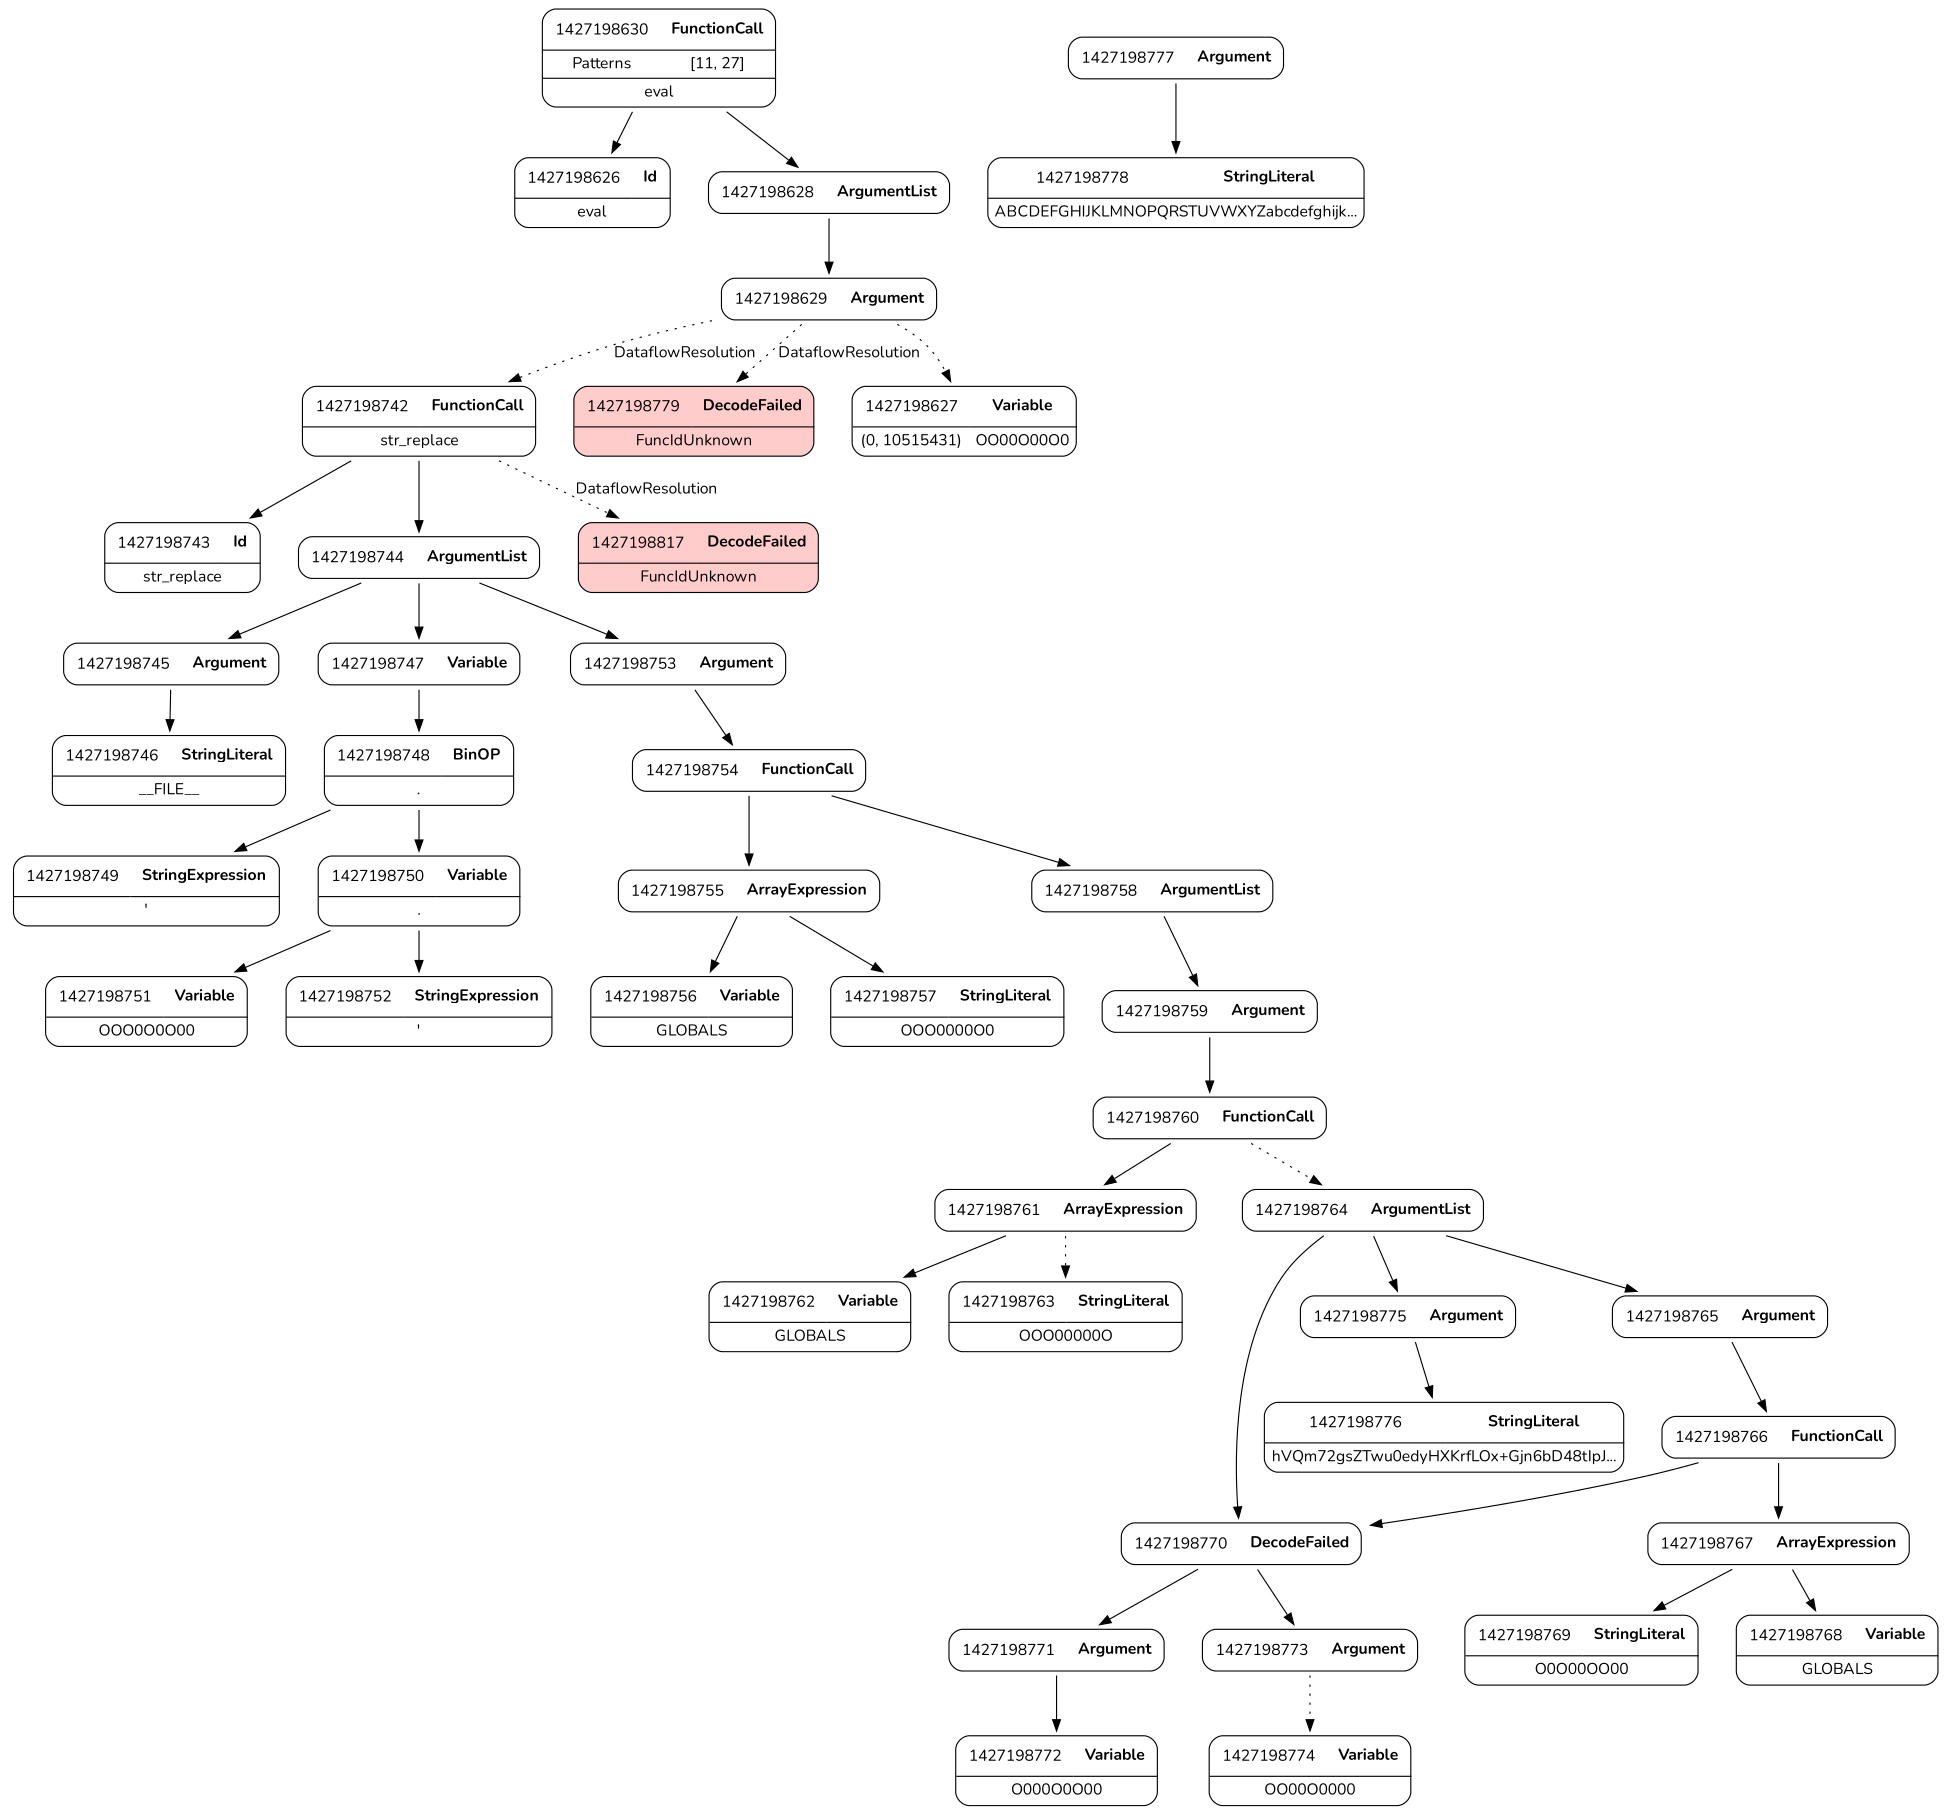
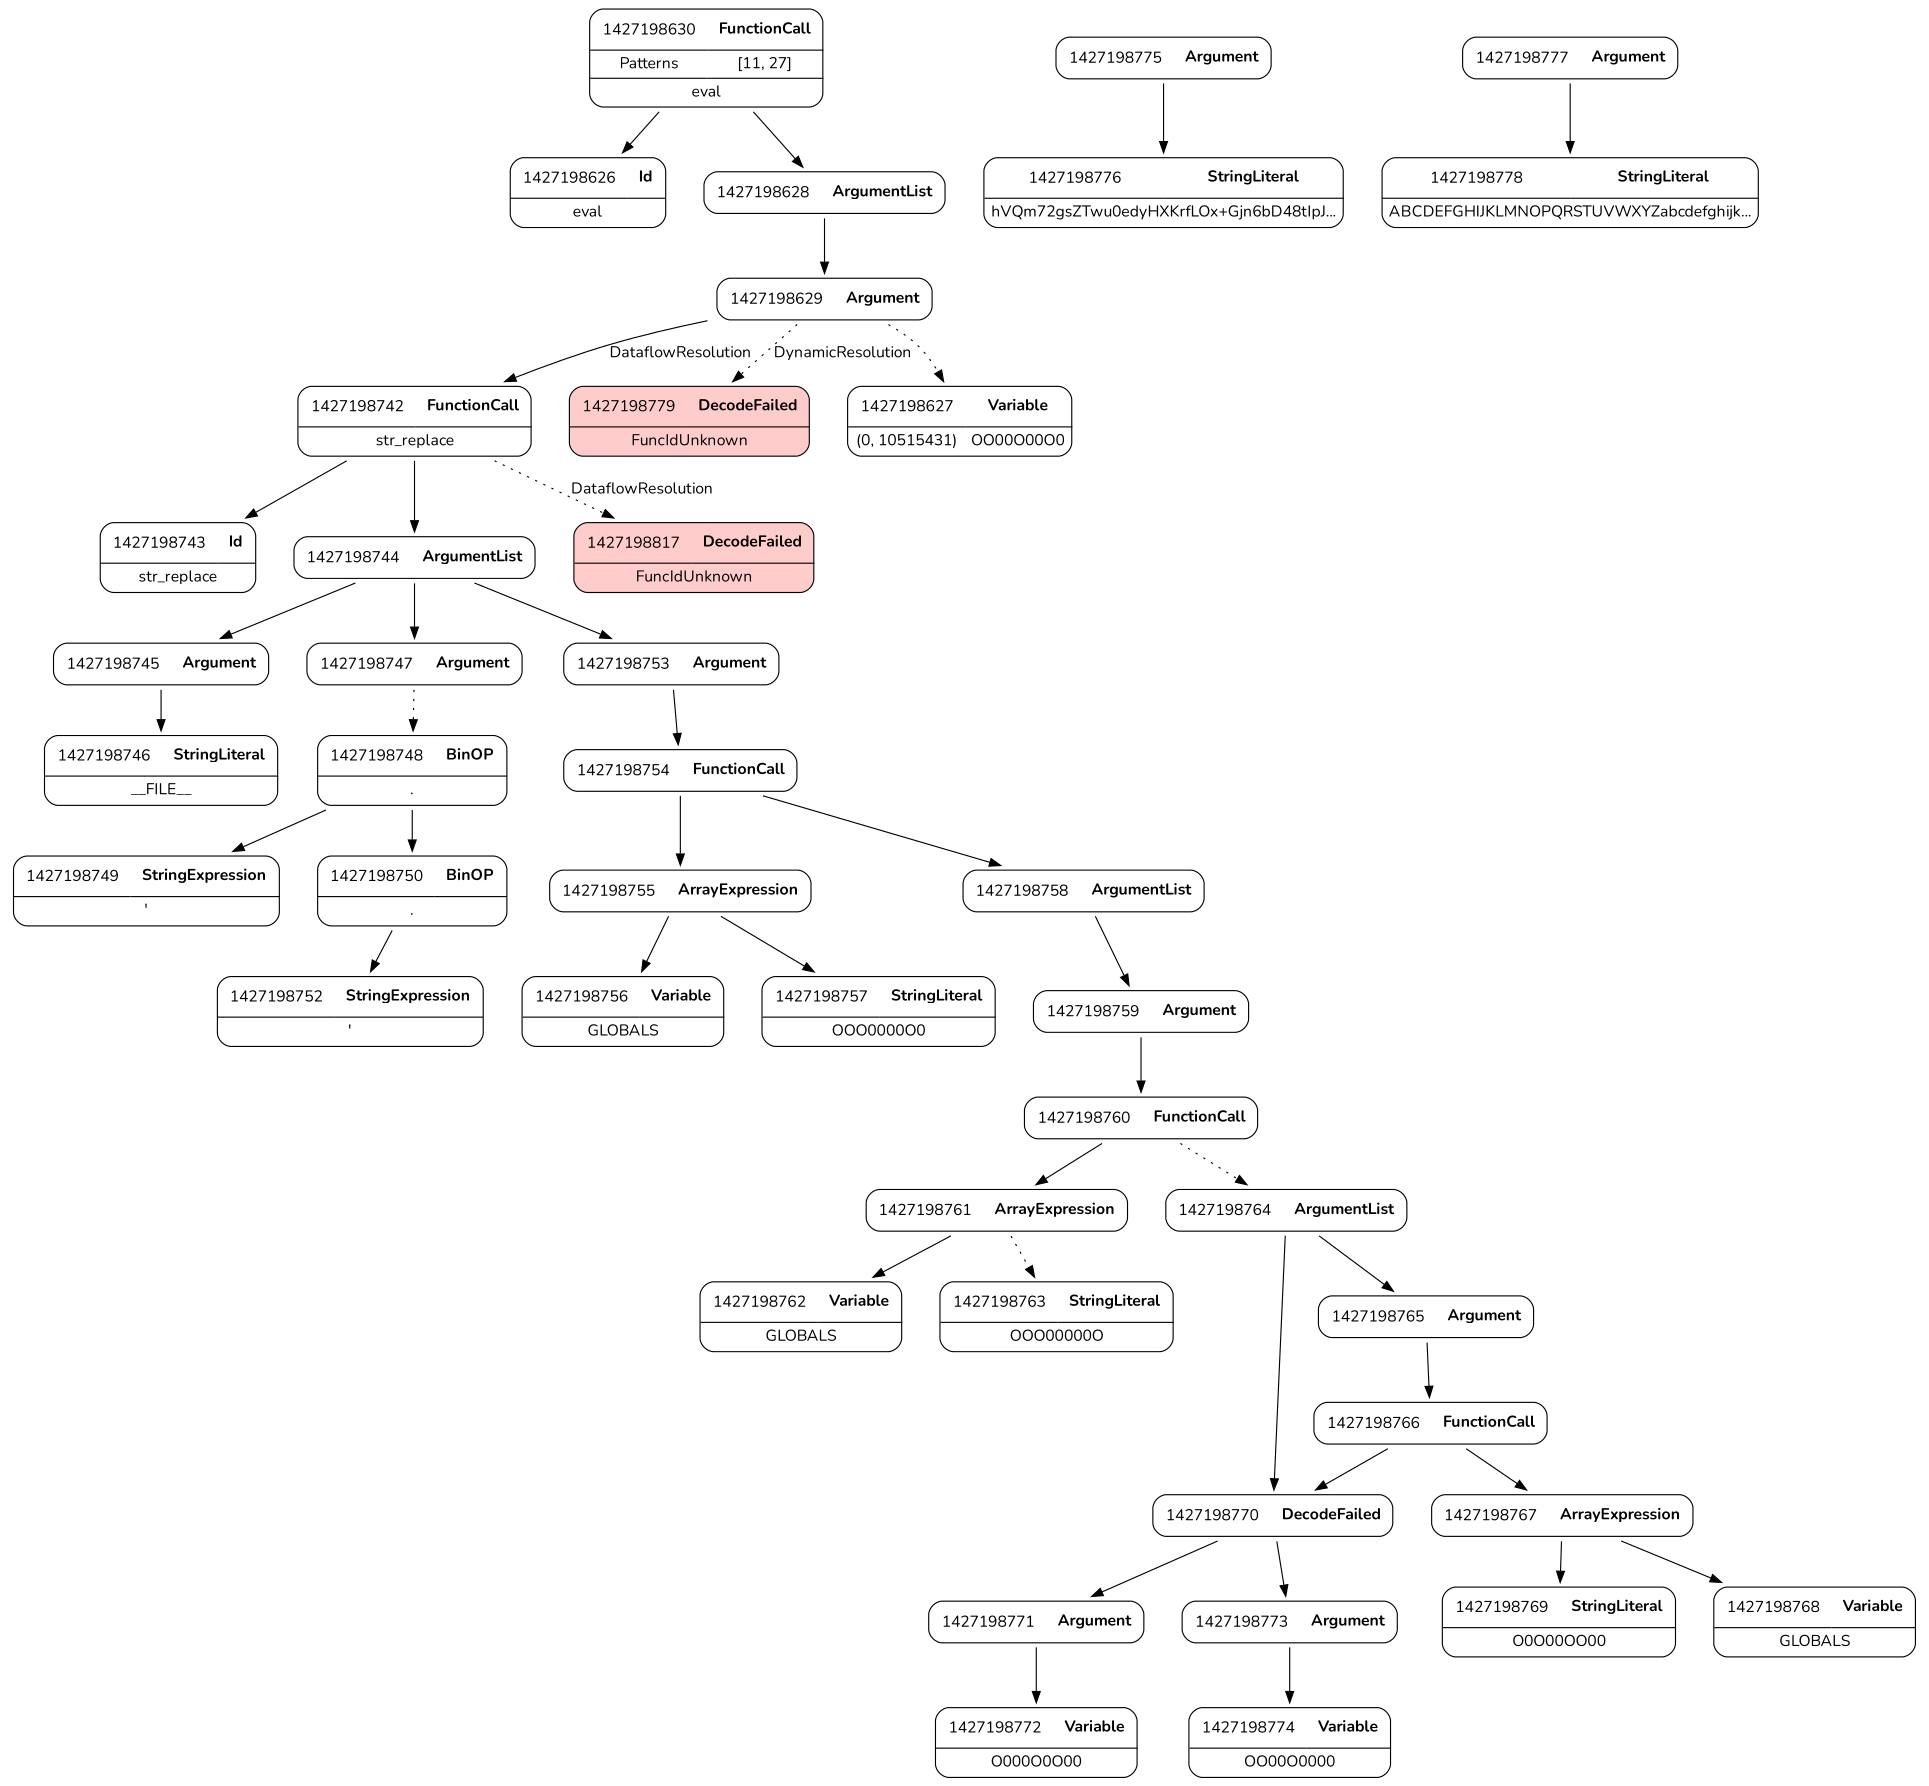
edge "1427198629" -> "1427198742": style dotted -> solid
edge "1427198629" -> "1427198779": label "DataflowResolution" -> "DynamicResolution"
node "1427198747": text "Variable" -> "Argument"
edge "1427198747" -> "1427198748": style solid -> dotted
node "1427198750": text "Variable" -> "BinOP"
node "1427198751": removed
edge "1427198764" -> "1427198775": removed
edge "1427198773" -> "1427198774": style dotted -> solid
